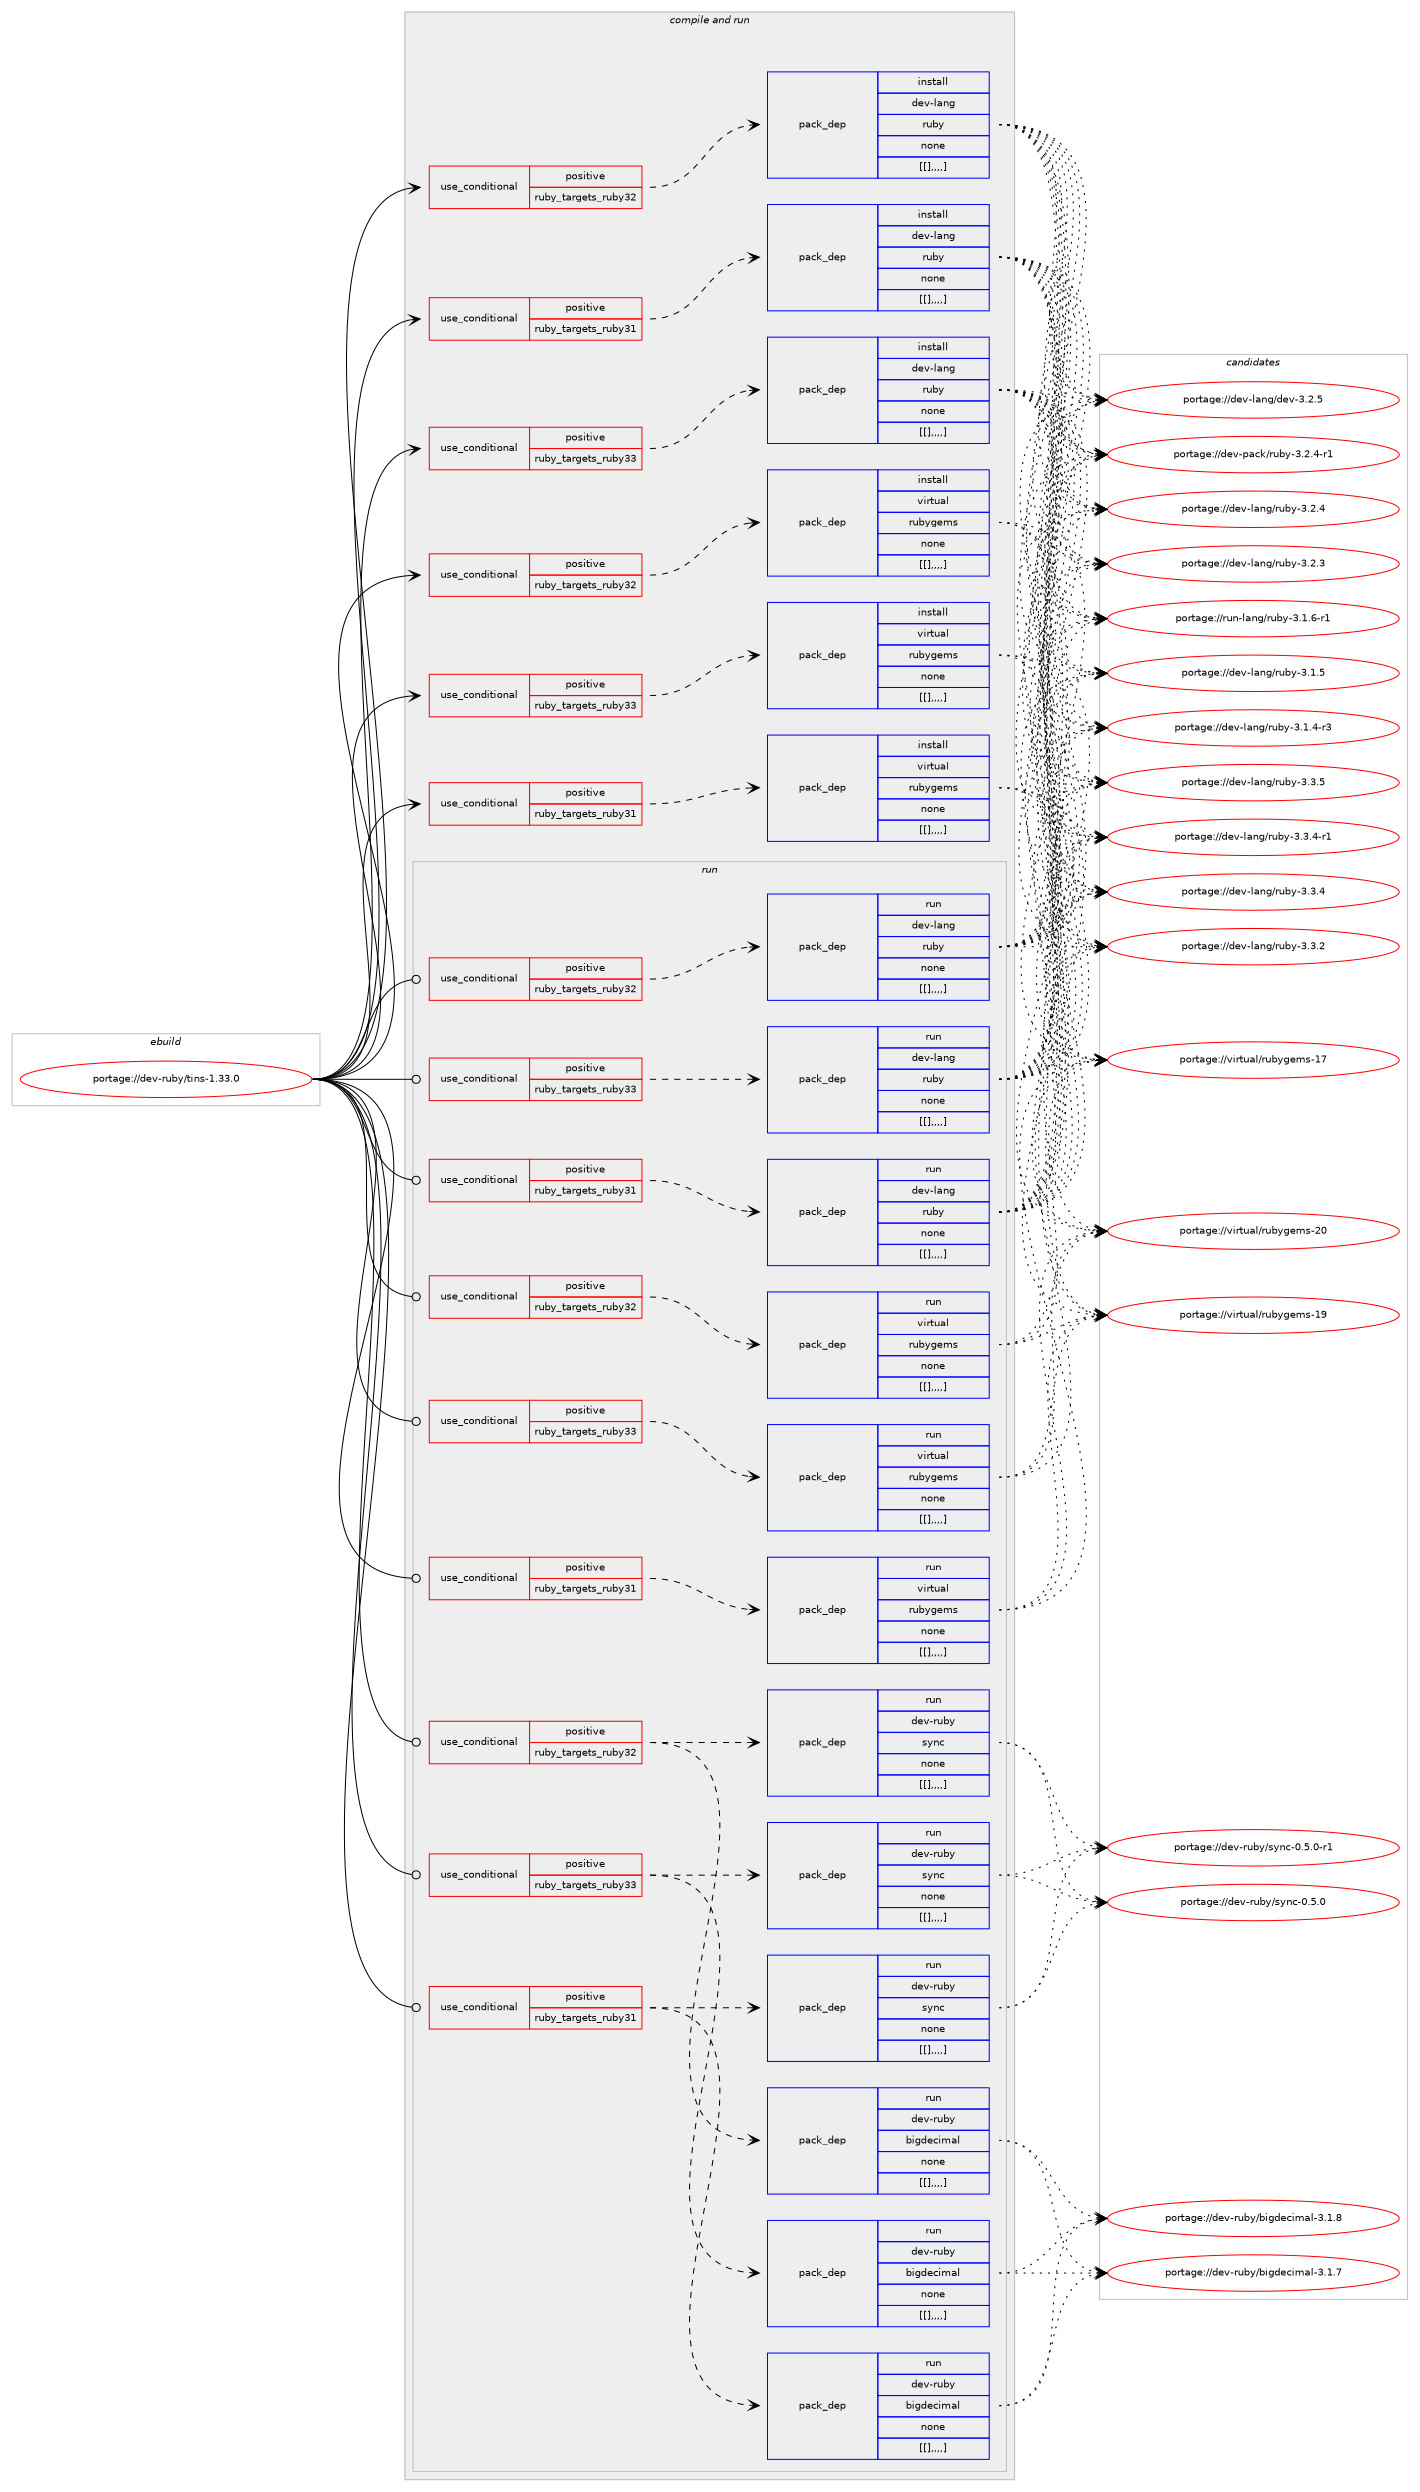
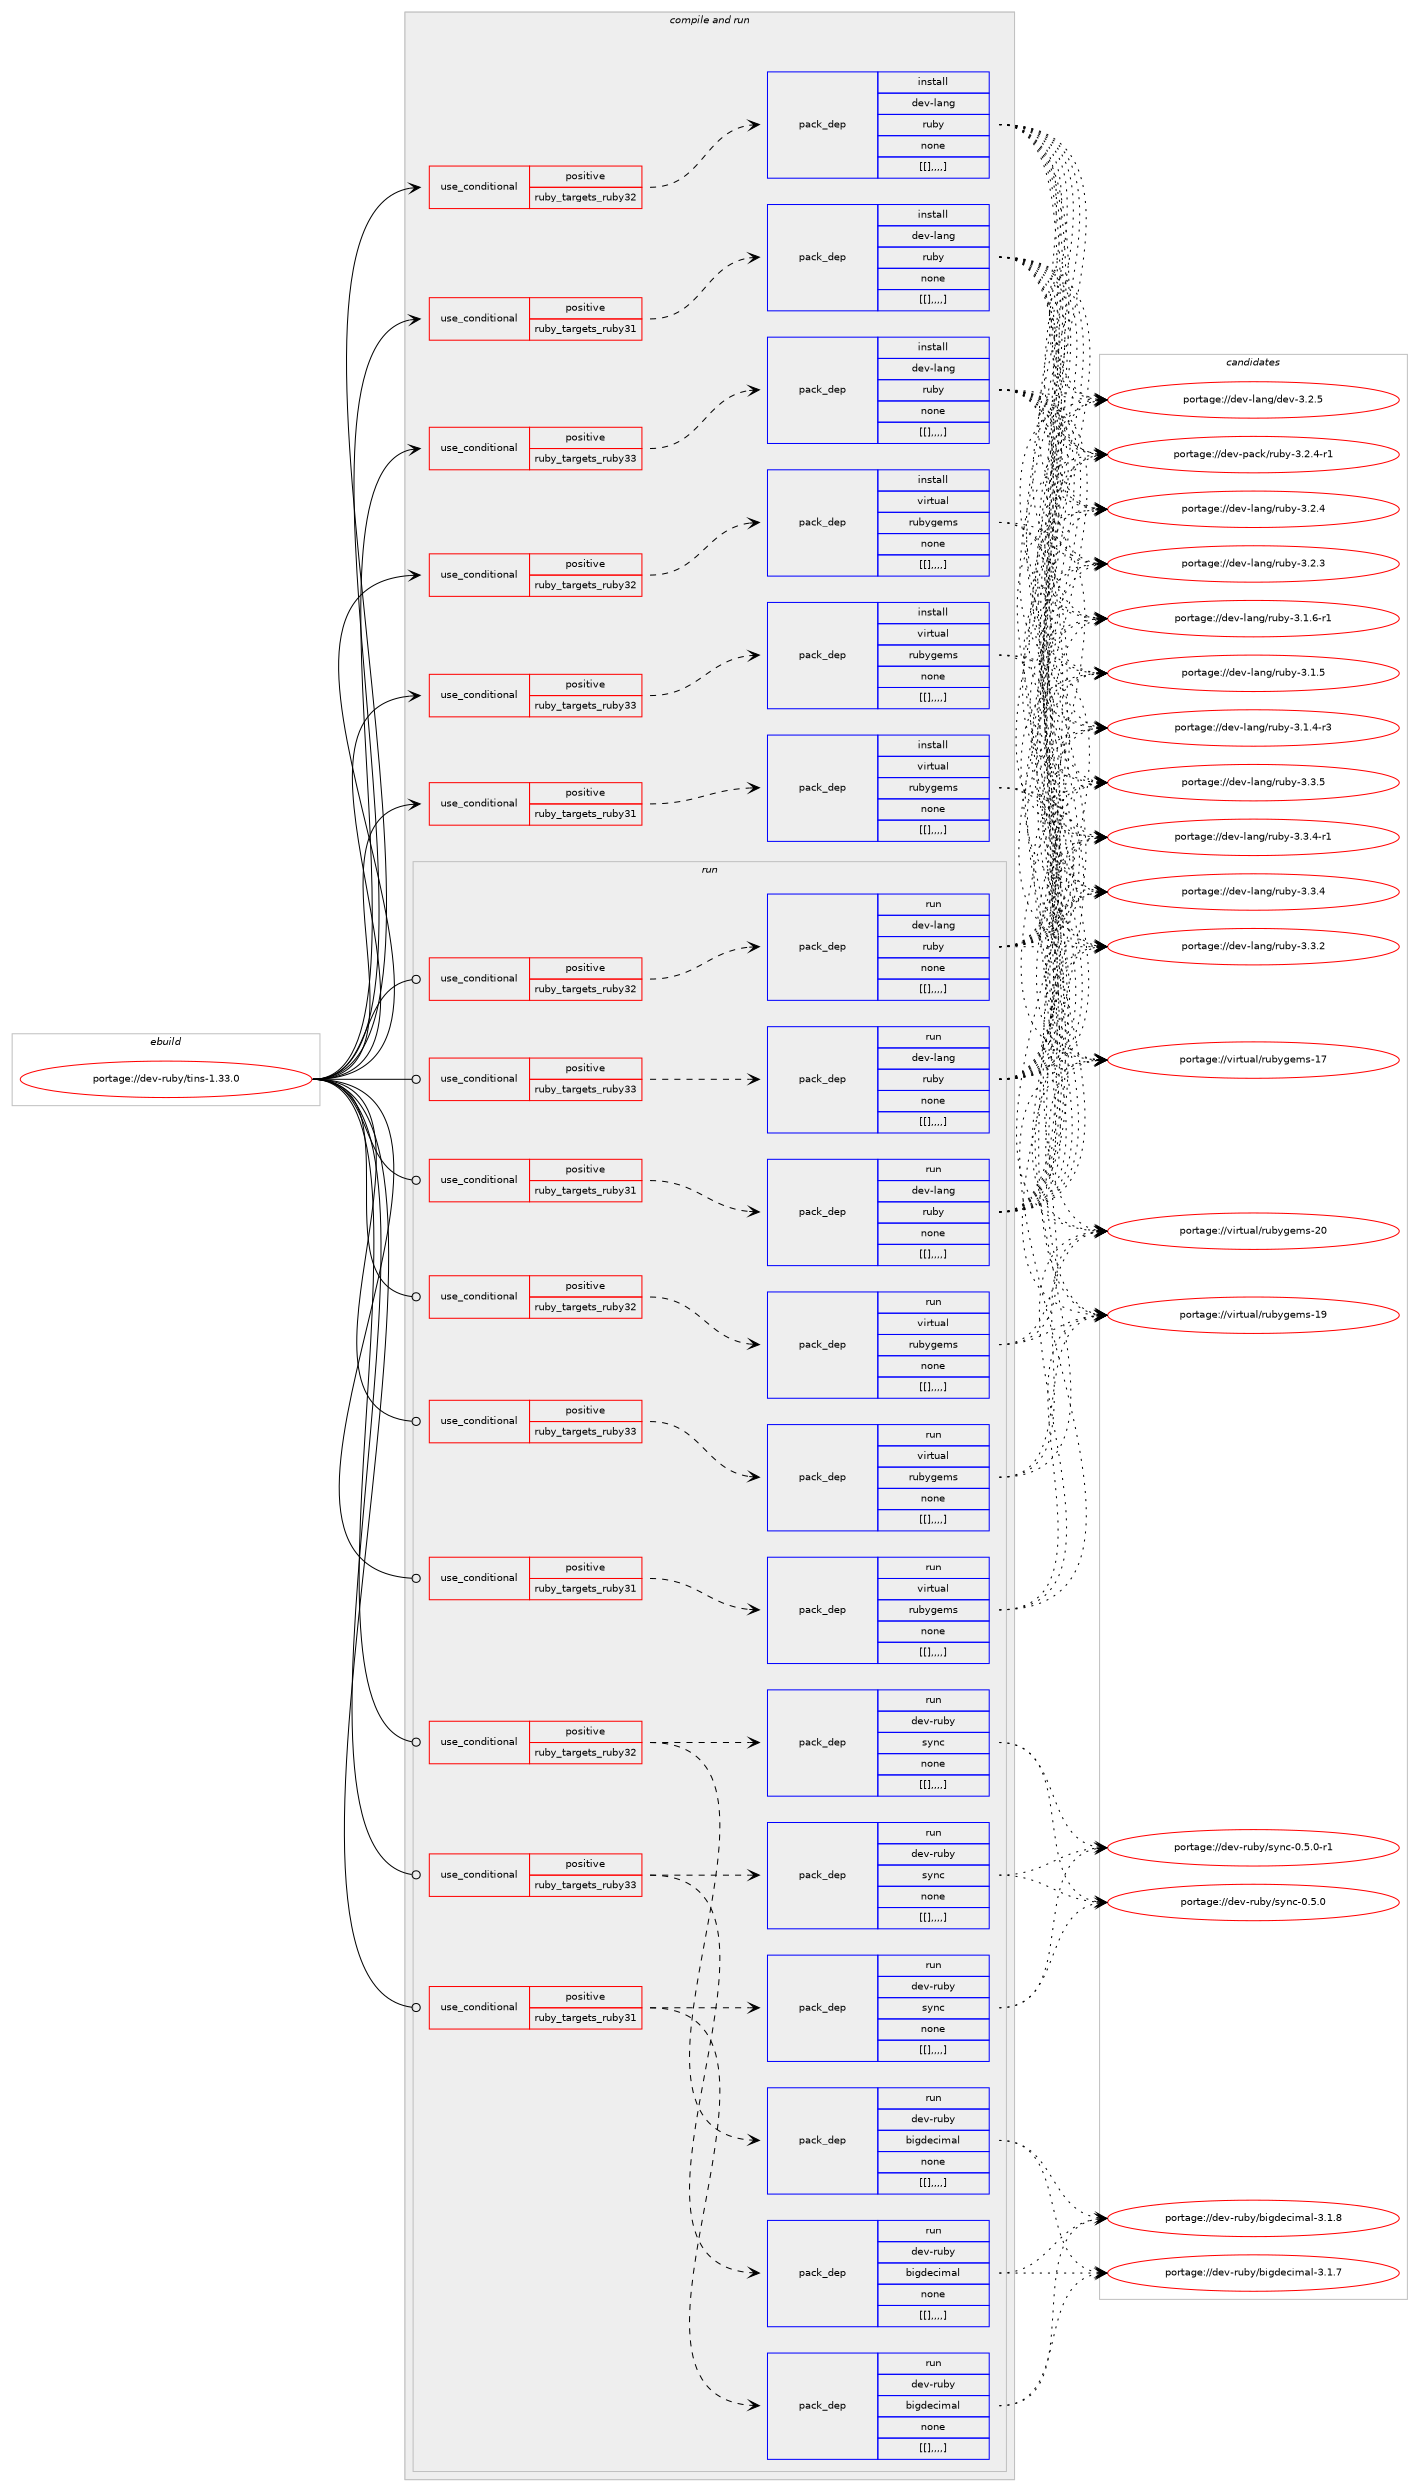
node "portage://run-lang/ruby-3.1.6-r1": label "portage://run-lang/ruby-3.1.6-r1" -> "portage://dev-lang/ruby-3.1.6-r1"
